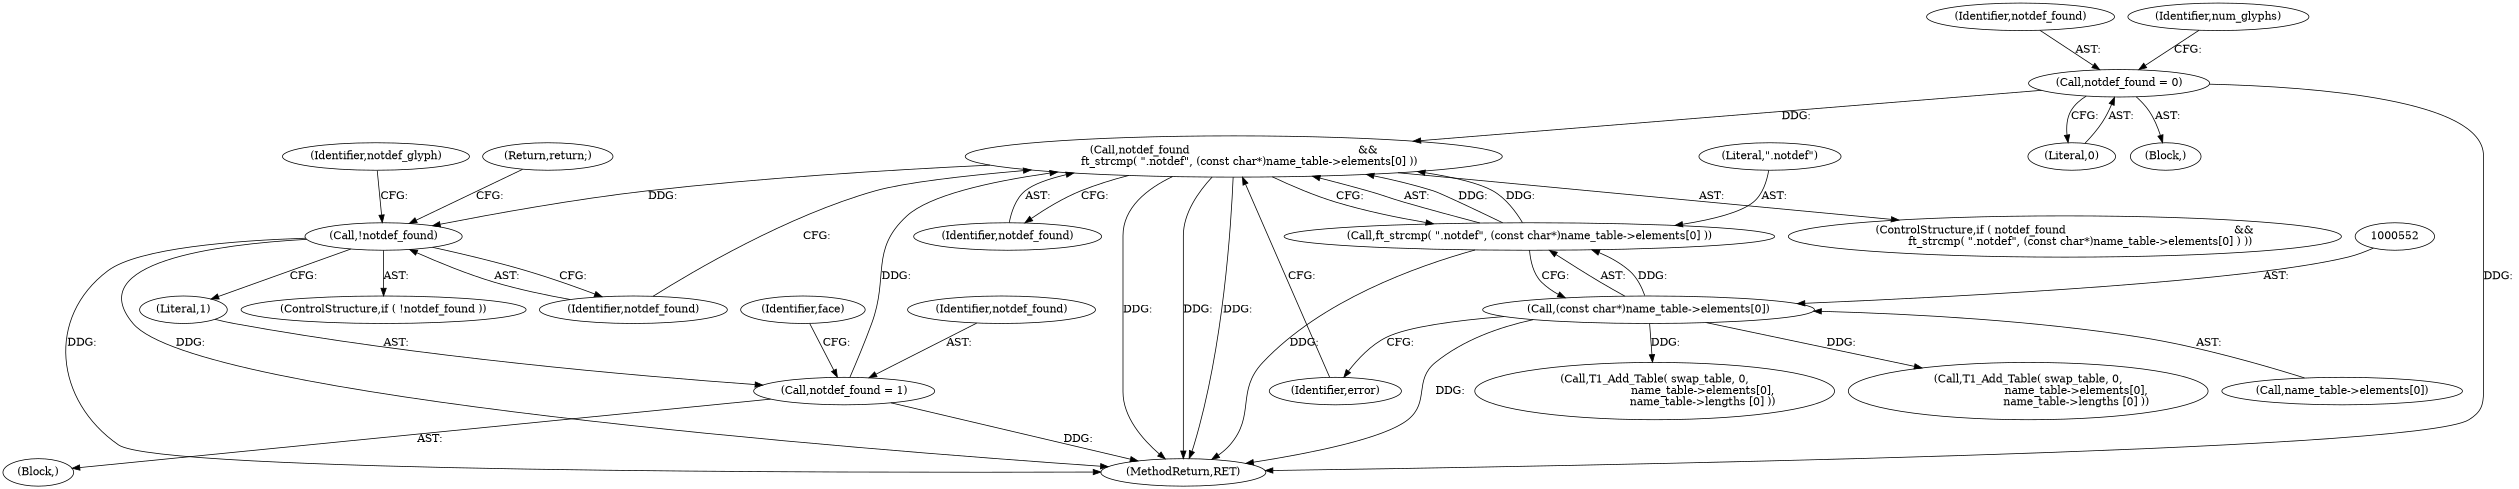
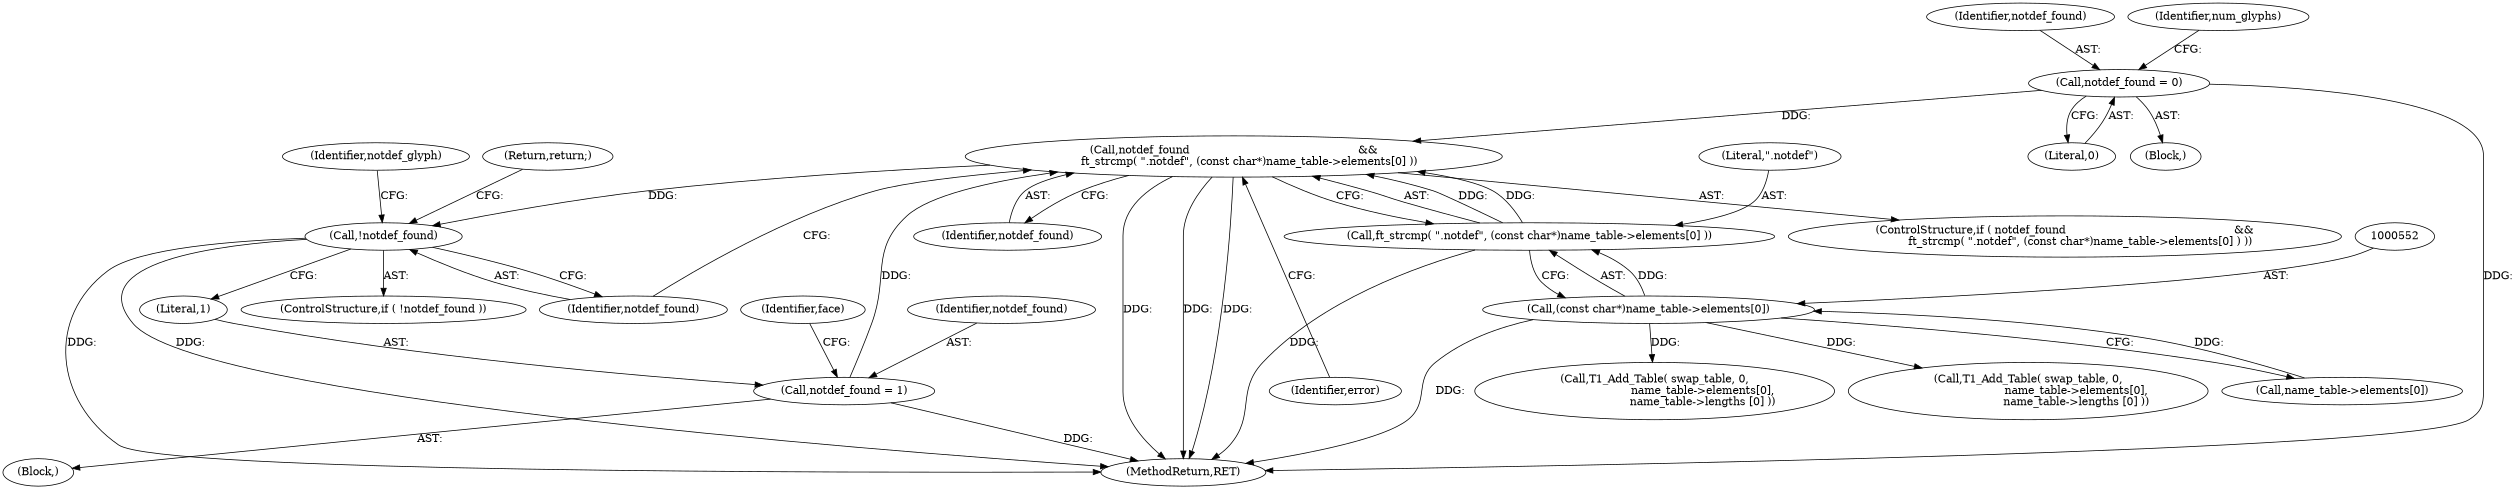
edge "(Call,(const char*)name_table->elements[0])" -> "(Identifier,error)": now "(Call,(const char*)name_table->elements[0])" -> "(Call,name_table->elements[0])"
edge "(Call,name_table->elements[0])" -> "(Call,(const char*)name_table->elements[0])": label "AST: " -> "DDG: "
